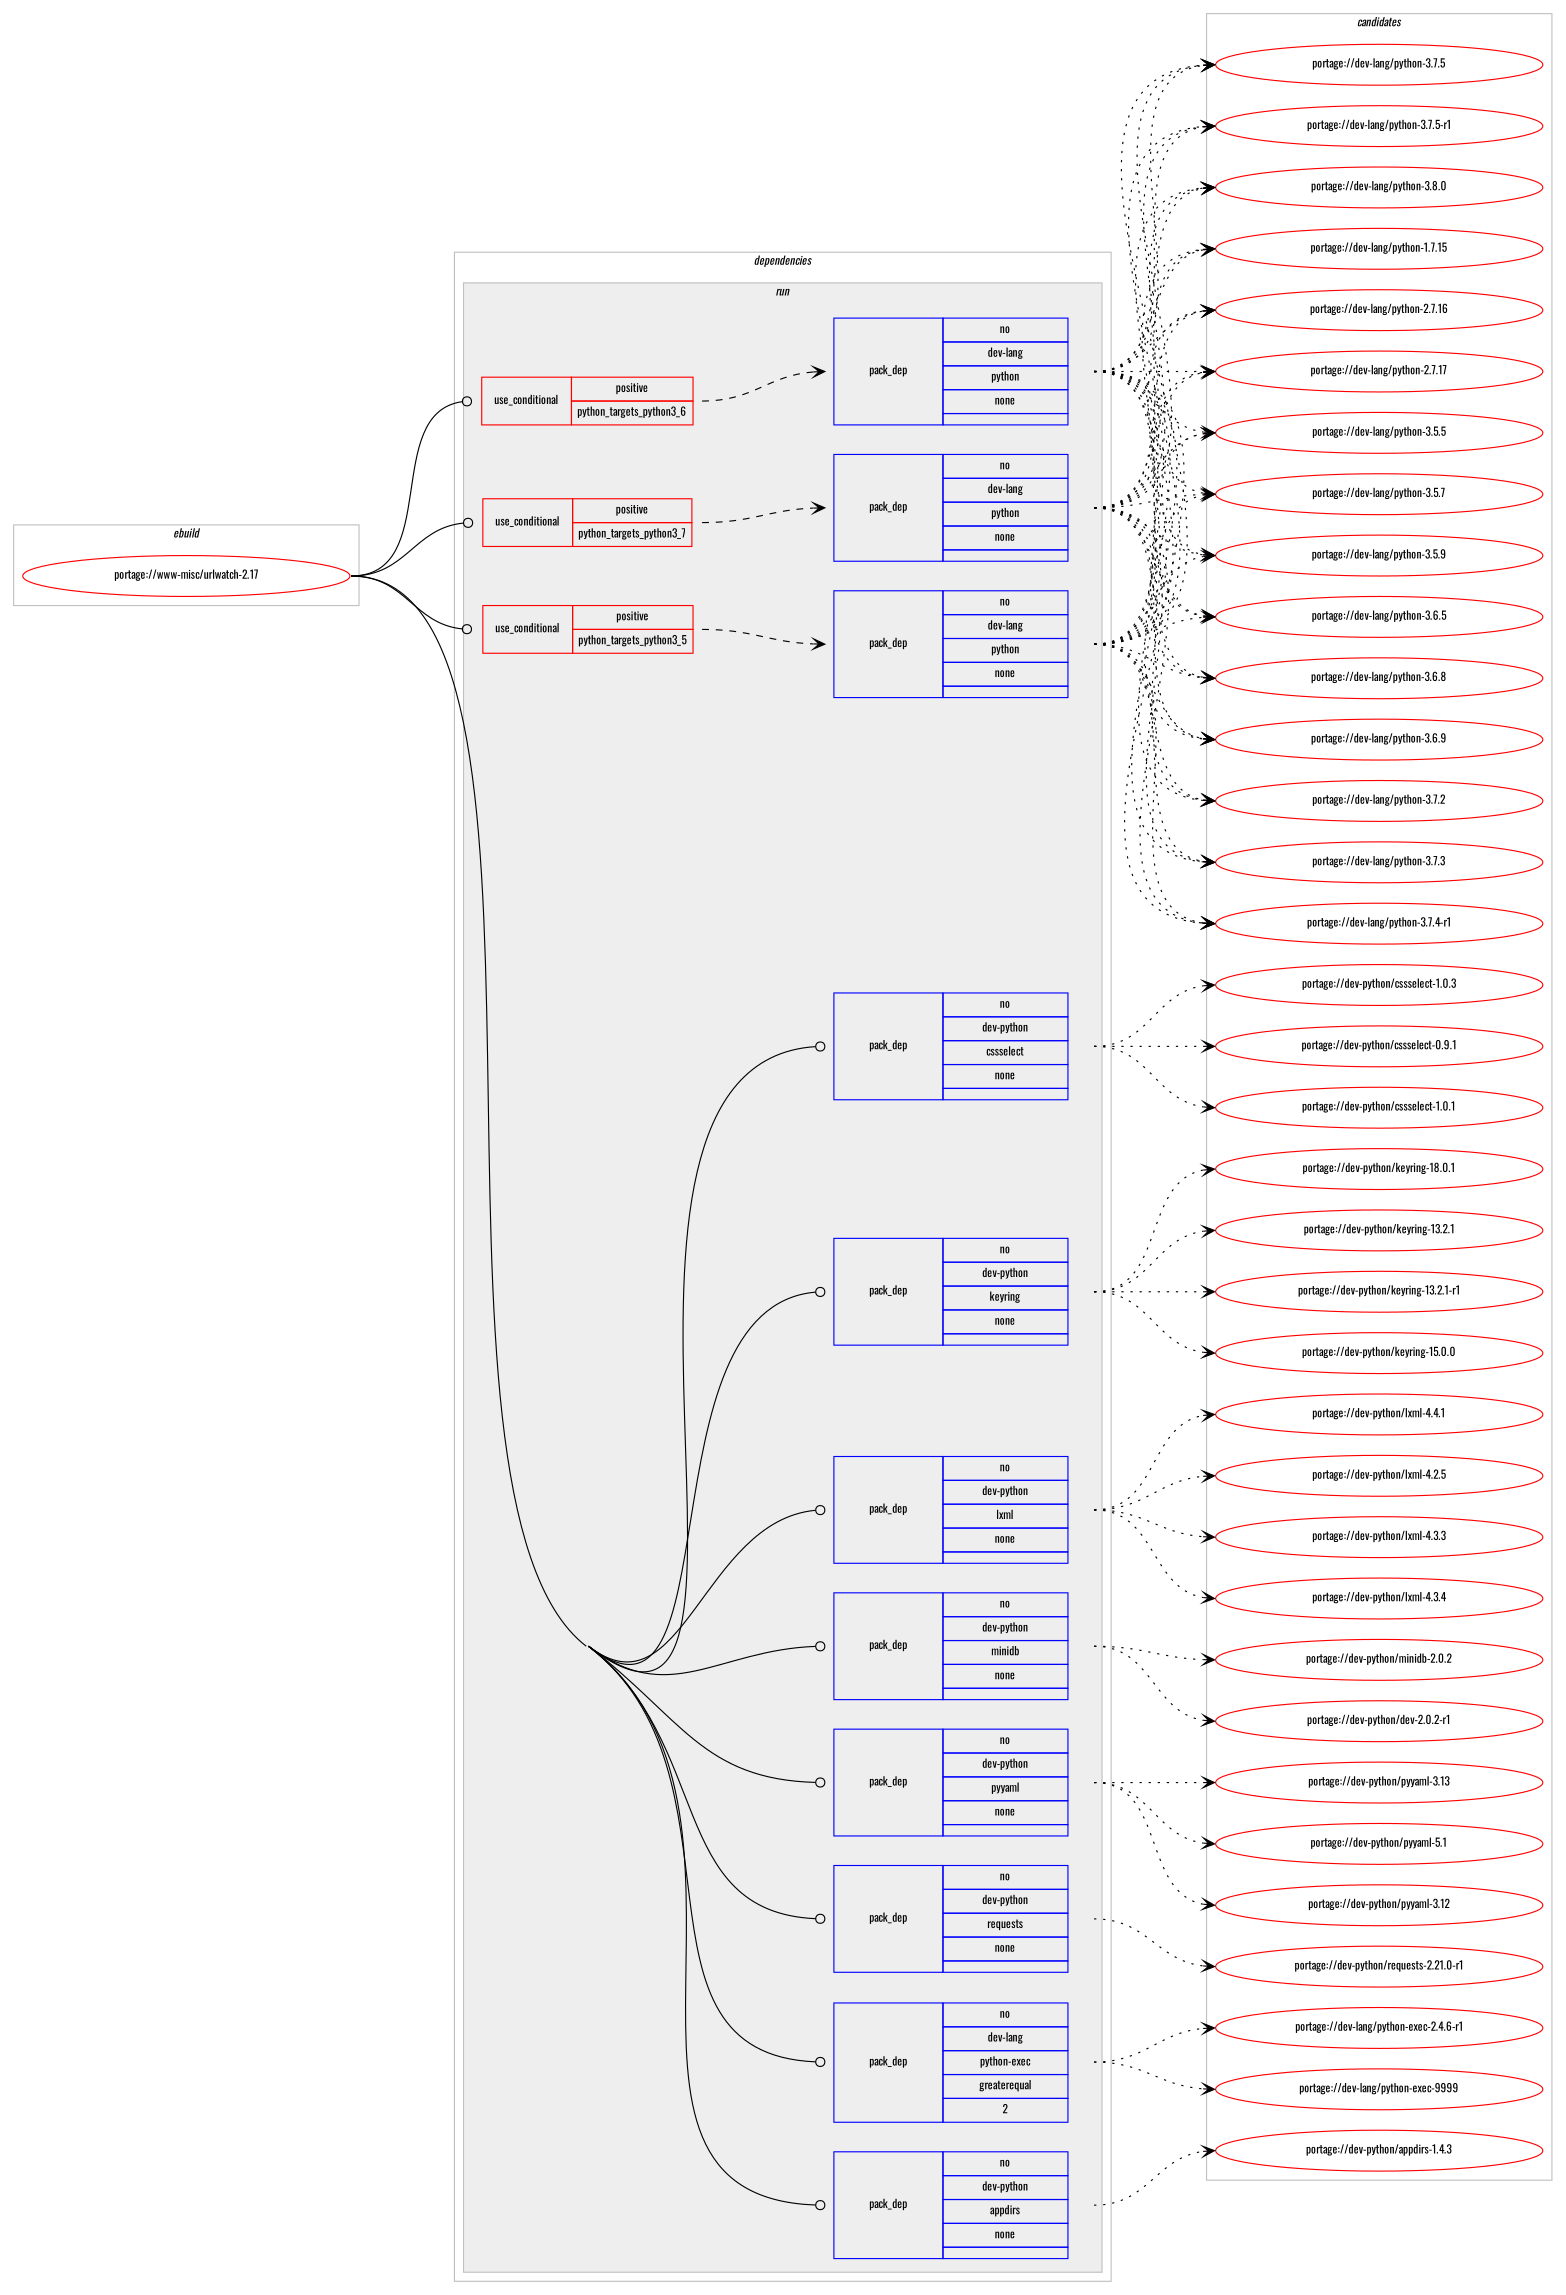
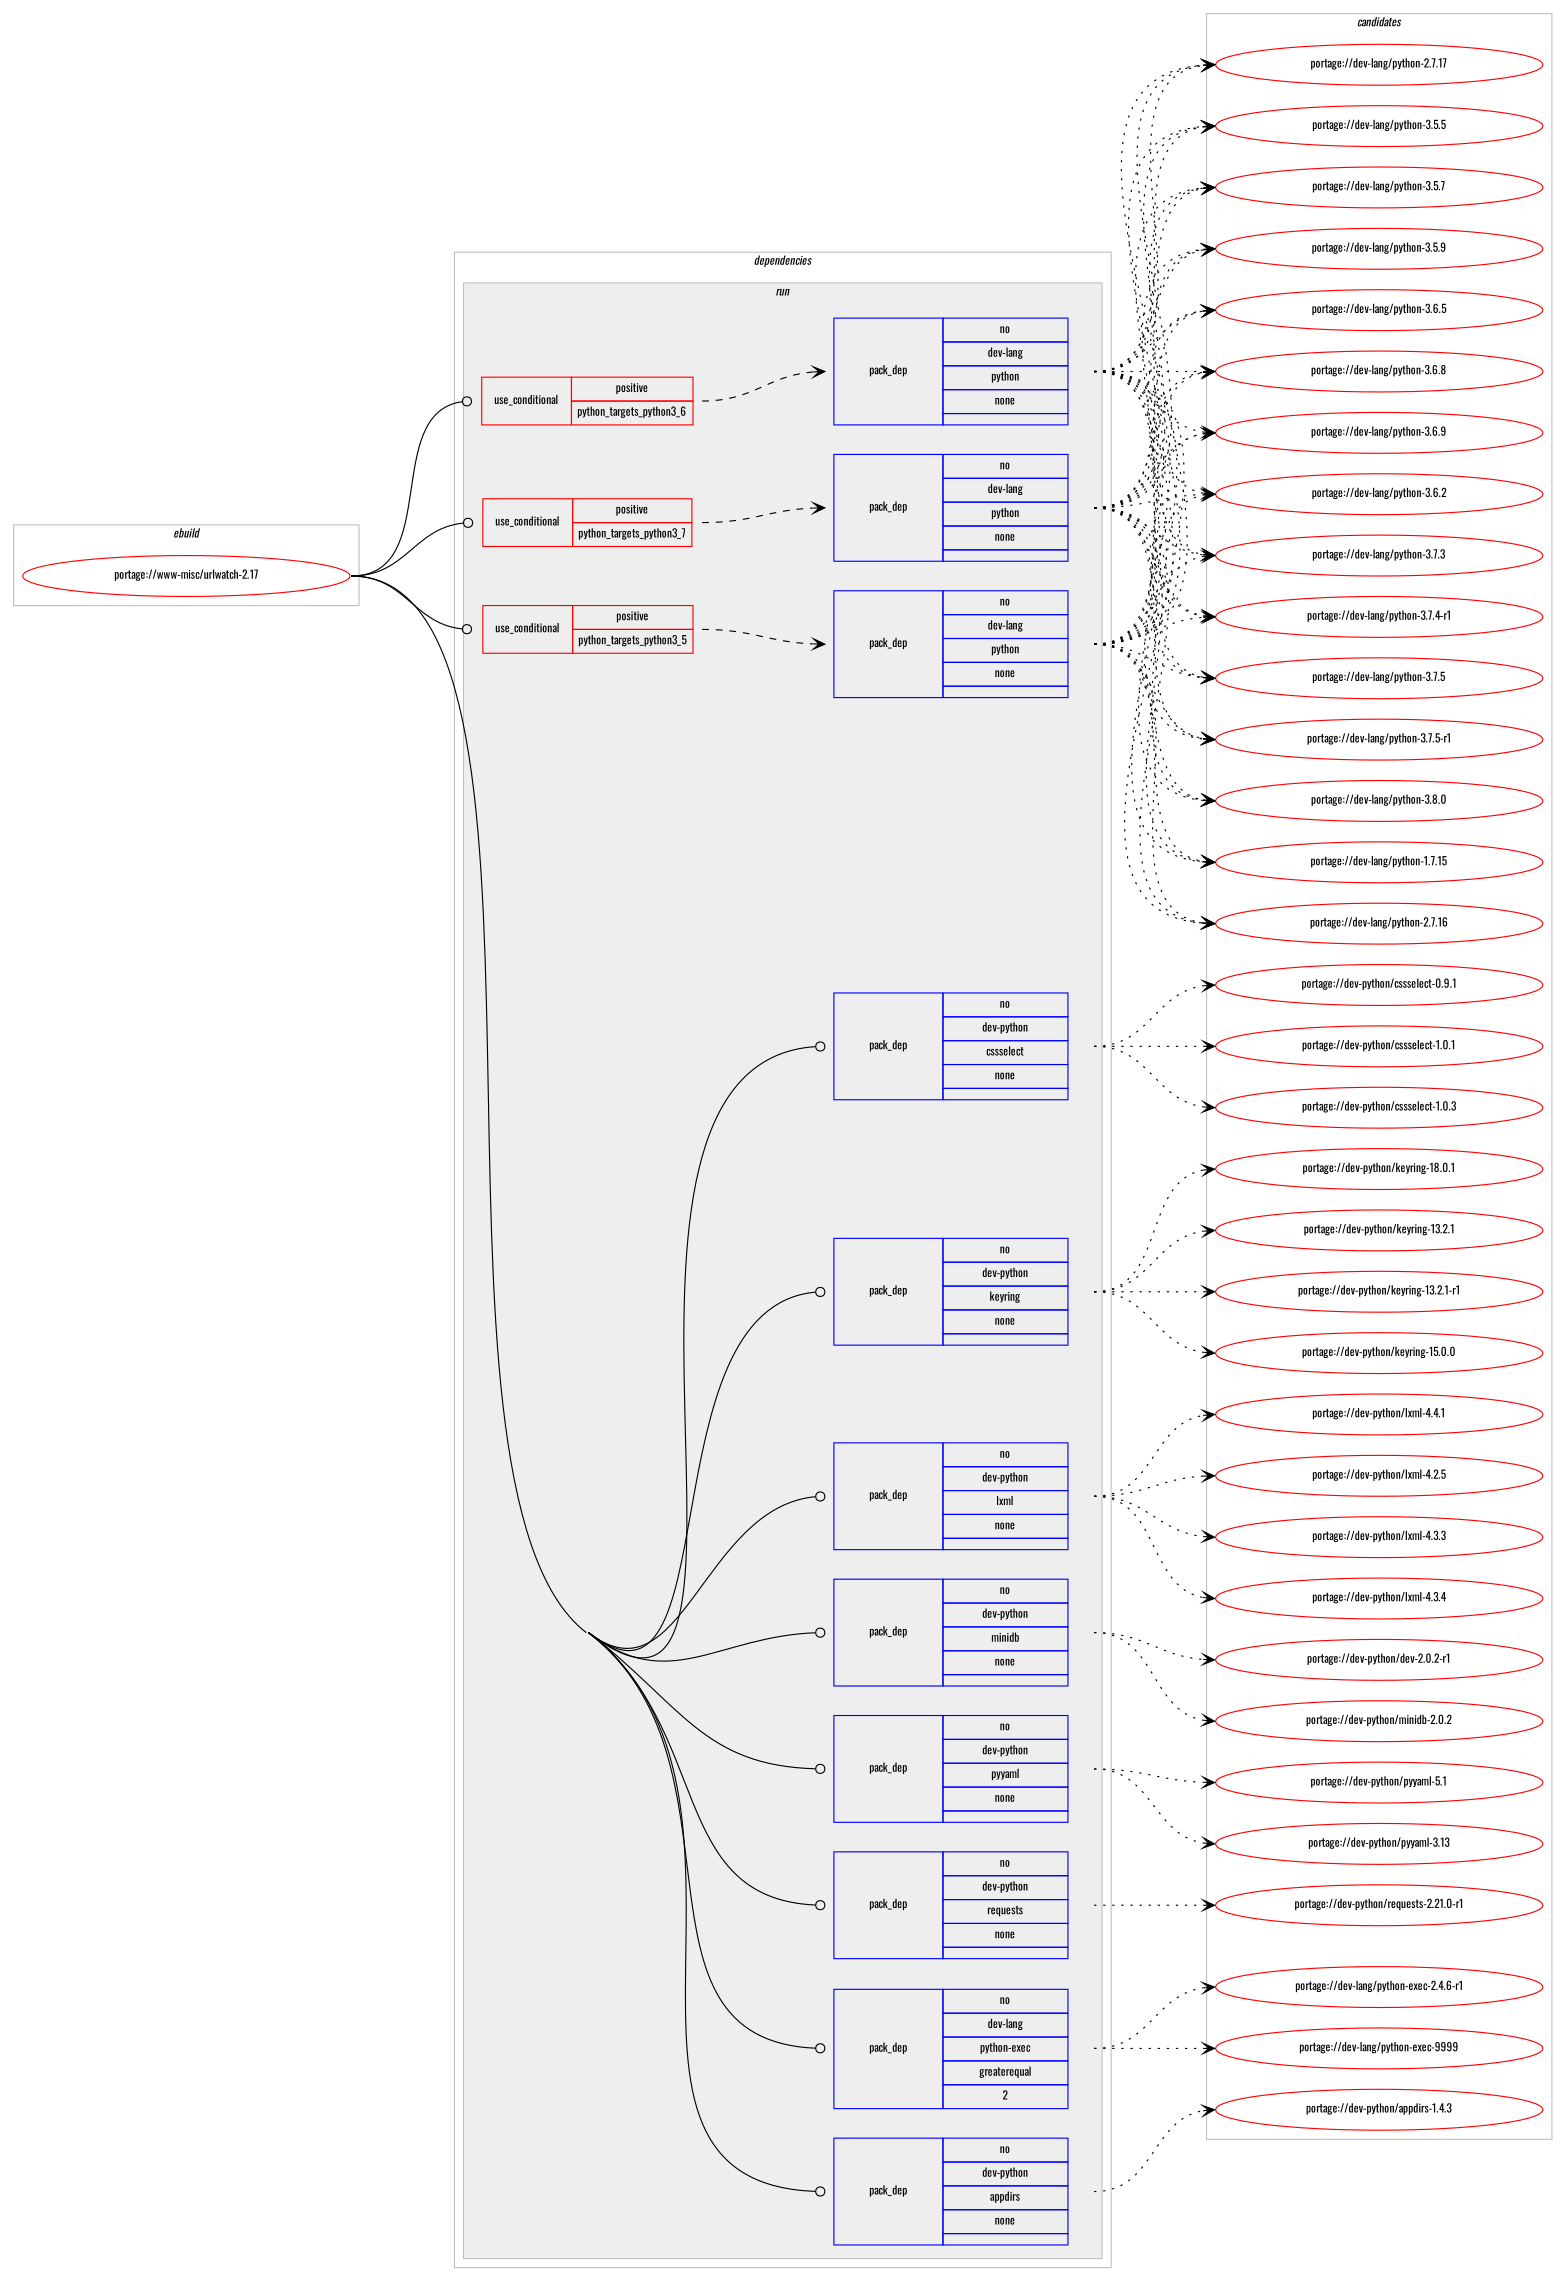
node "portage://dev-lang/python-3.7.2": label "portage://dev-lang/python-3.7.2" -> "portage://dev-lang/python-3.6.2"
node "portage://dev-python/pyyaml-3.12": removed
